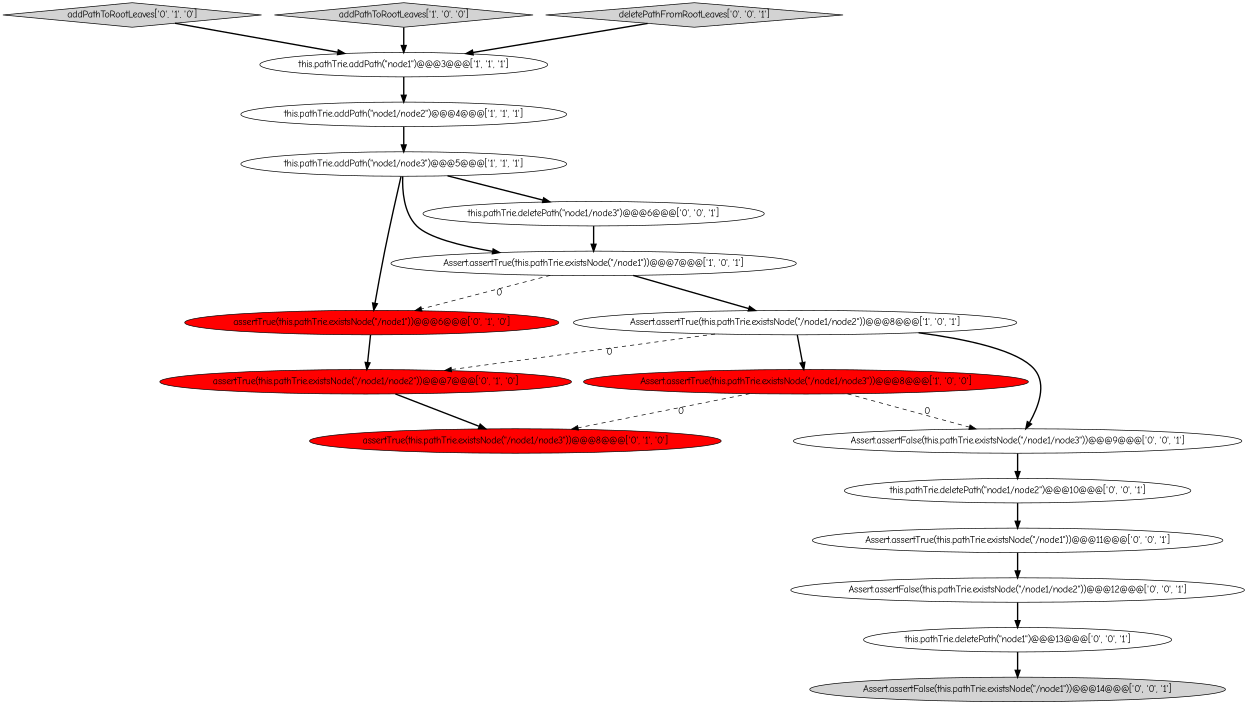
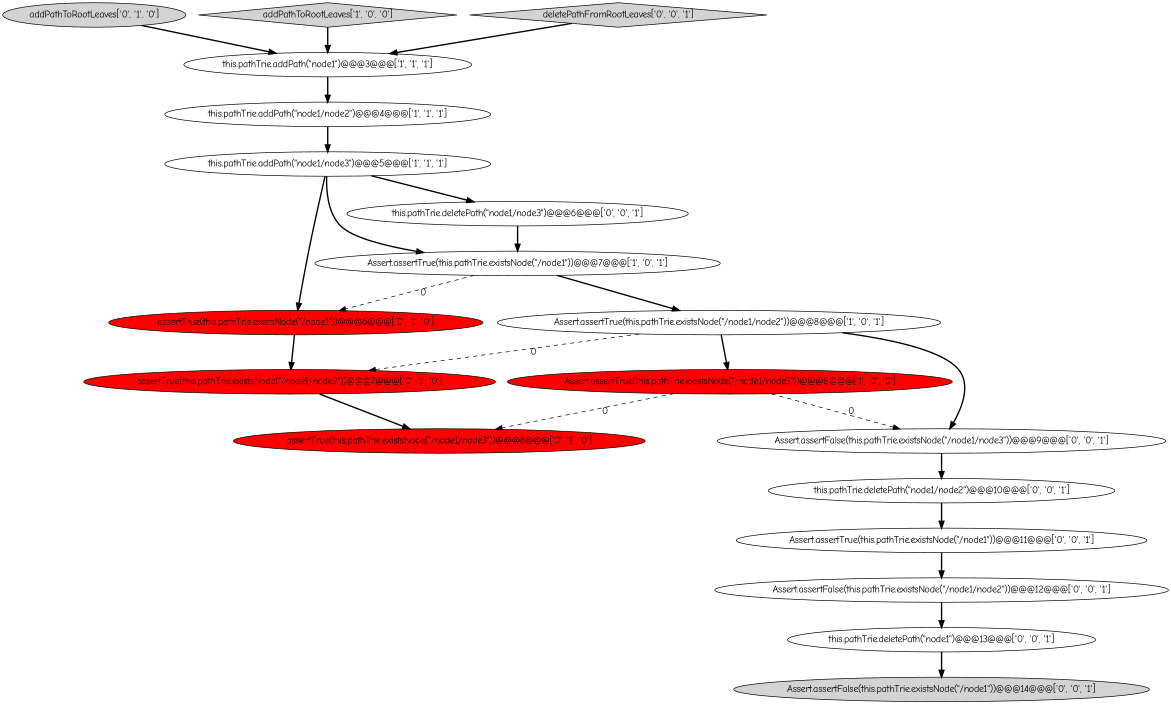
node "addPathToRootLeaves['0', '1', '0']": shape diamond -> ellipse
